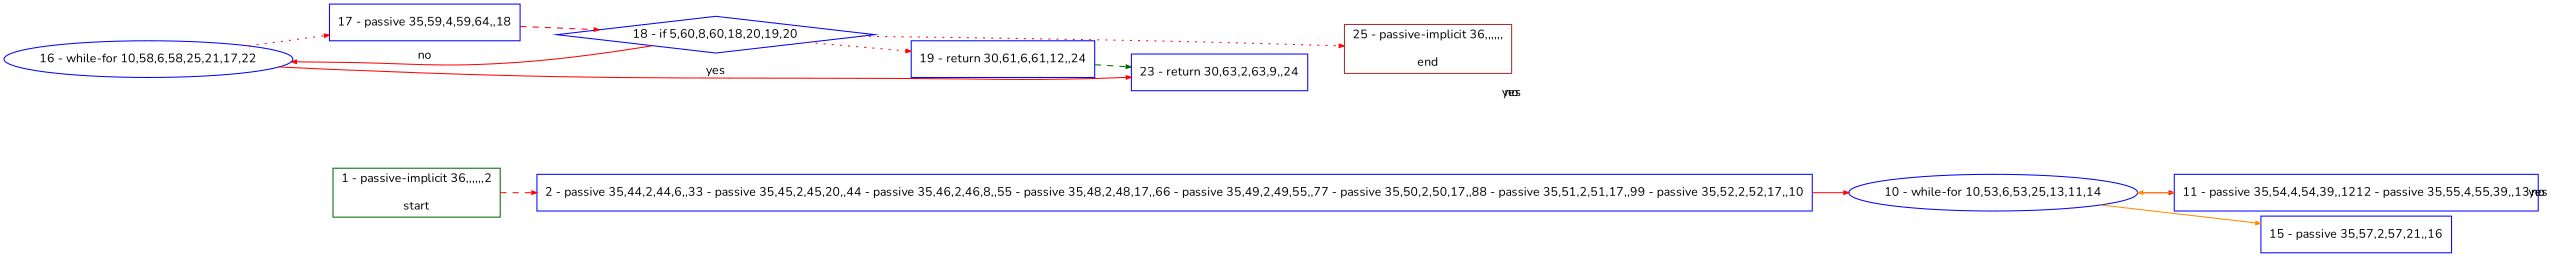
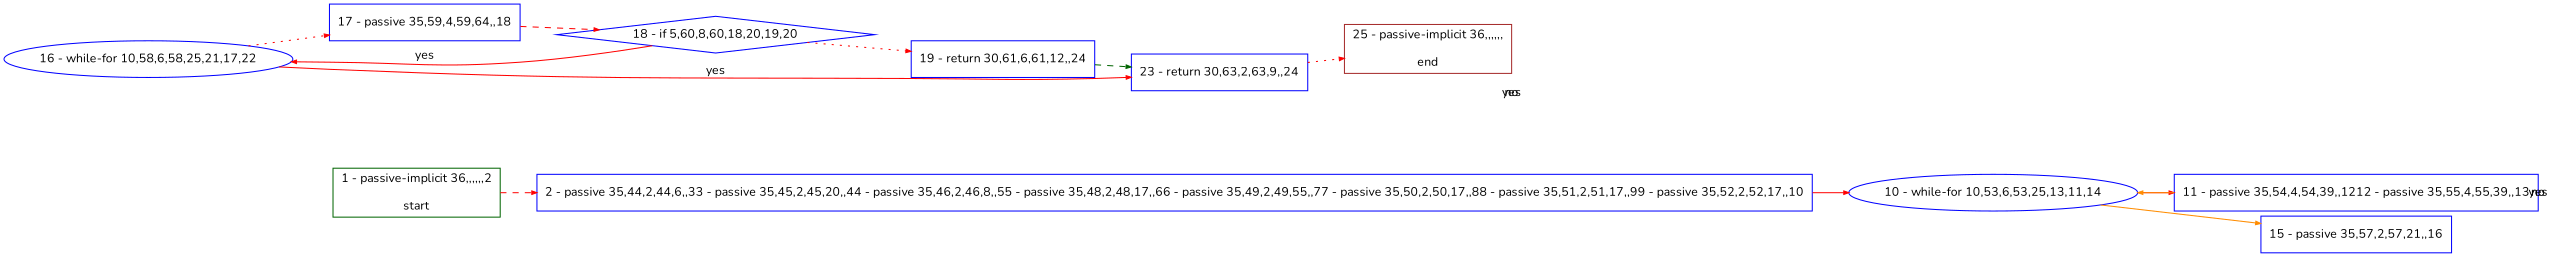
edge "18 - if 5,60,8,60,18,20,19,20" -> "25 - passive-implicit 36,,,,,, end": now "23 - return 30,63,2,63,9,,24" -> "25 - passive-implicit 36,,,,,, end"
edge "18 - if 5,60,8,60,18,20,19,20" -> "16 - while-for 10,58,6,58,25,21,17,22": label "no" -> "yes"
